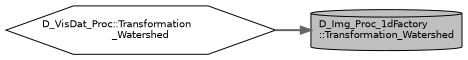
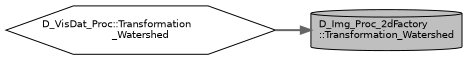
node "D_Img_Proc_1dFactory ::Transformation_Watershed": label "D_Img_Proc_1dFactory ::Transformation_Watershed" -> "D_Img_Proc_2dFactory ::Transformation_Watershed"
